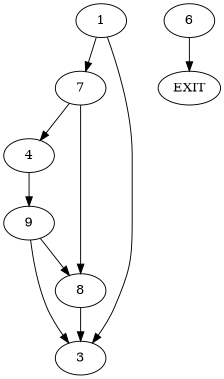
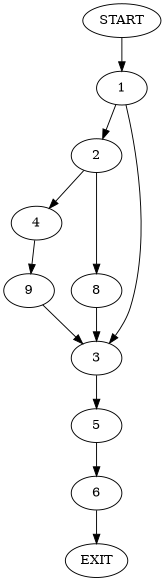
node "START": added
node "7": label "7" -> "2"
edge "9" -> "8": removed
node "5": added
